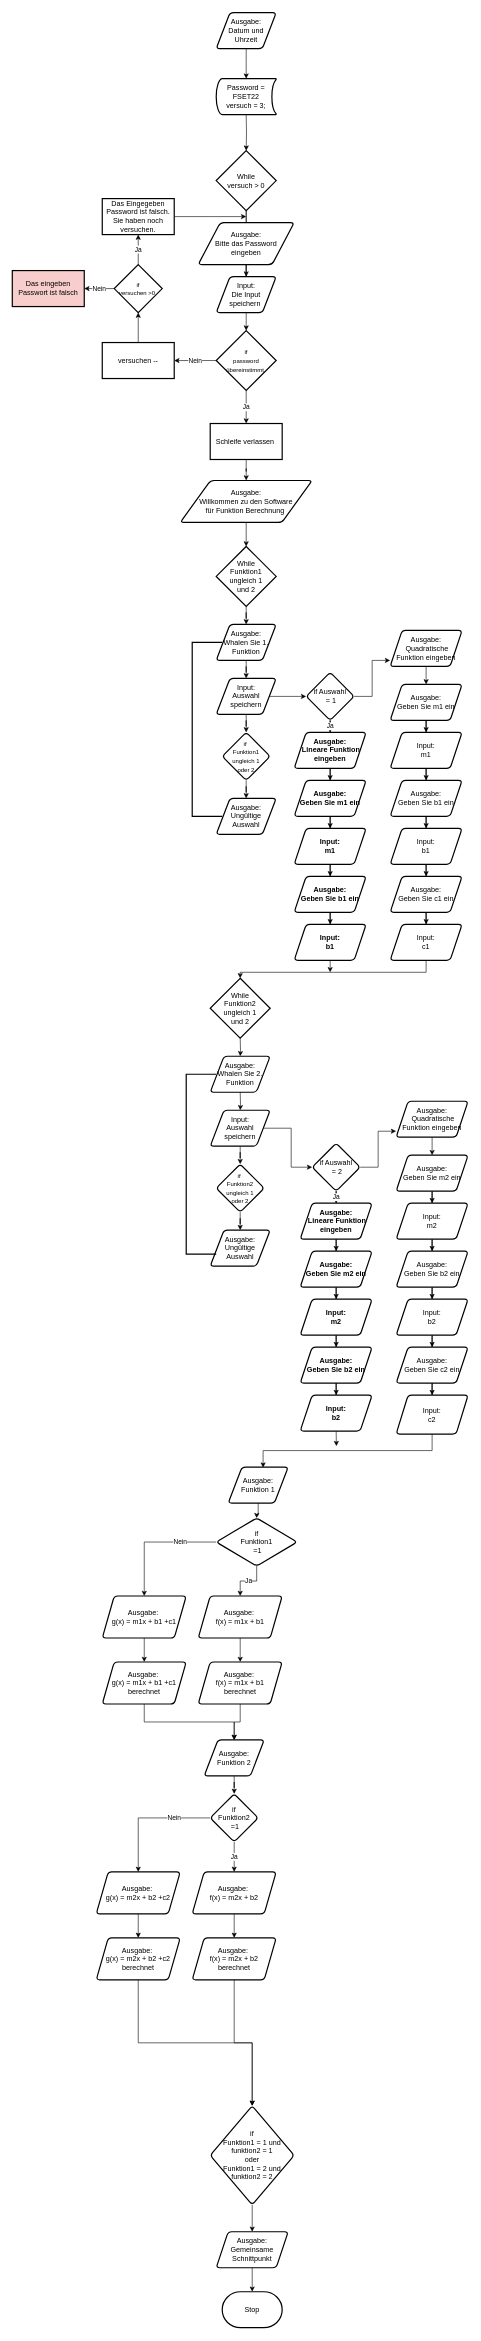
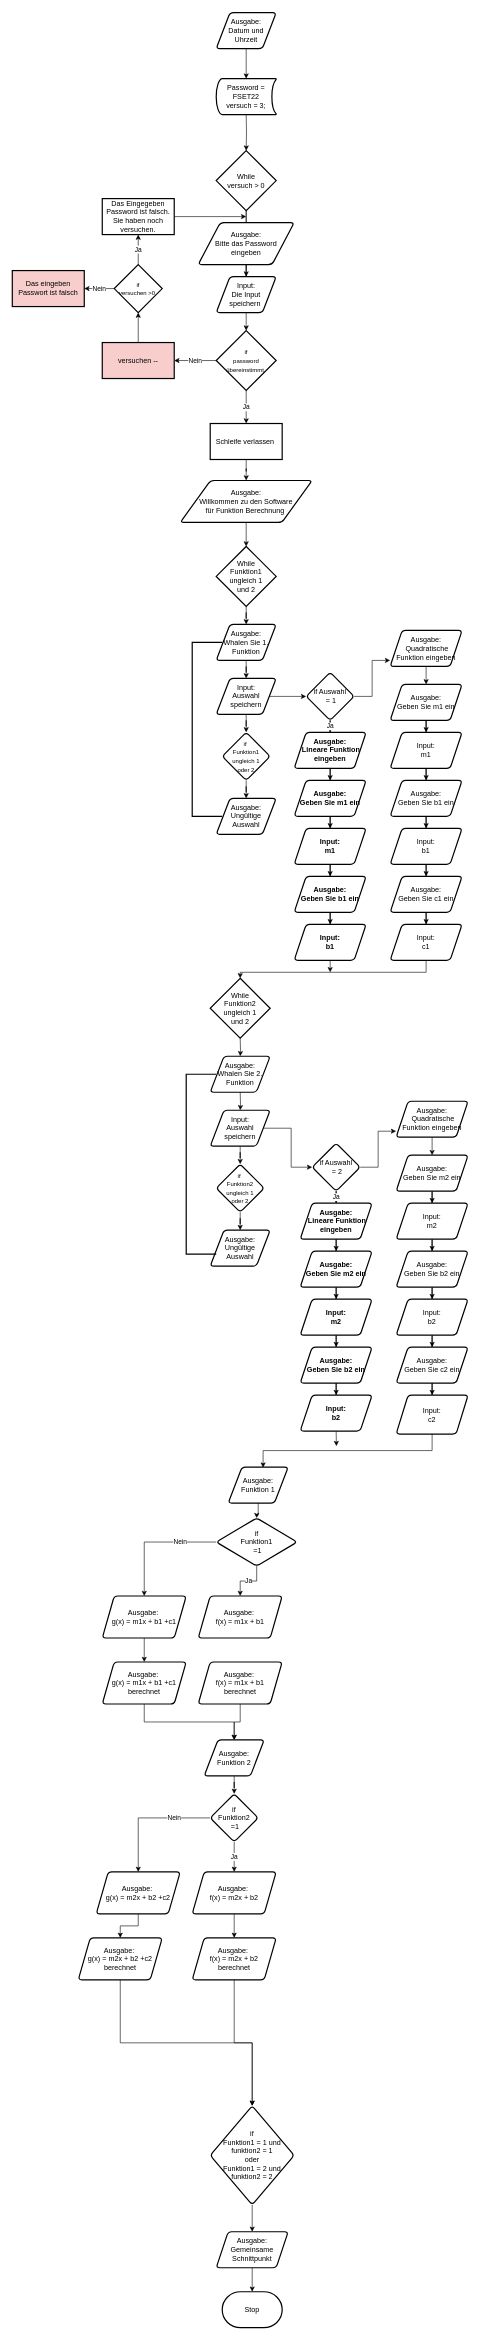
node "versuchen --": fillcolor #ffffff -> #f8cecc
edge "Ausgabe: f(x) = m1x + b1" -> "Ausgabe: f(x) = m1x + b1 berechnet": removed
node "Ausgabe: g(x) = m2x + b2 +c2 berechnet": moved (138, 1959) -> (120, 1959)
